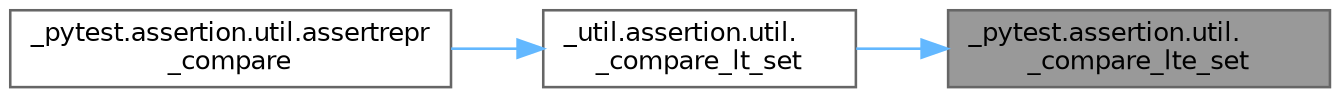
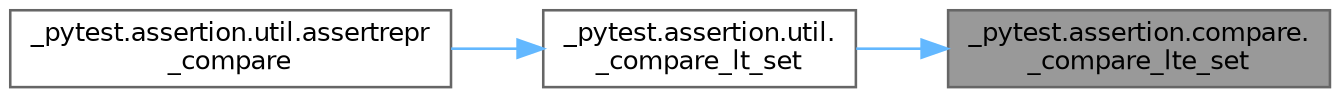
node "_util.assertion.util. _compare_lt_set": label "_util.assertion.util. _compare_lt_set" -> "_pytest.assertion.util. _compare_lt_set"
node "_pytest.assertion.util. _compare_lte_set": label "_pytest.assertion.util. _compare_lte_set" -> "_pytest.assertion.compare. _compare_lte_set"
